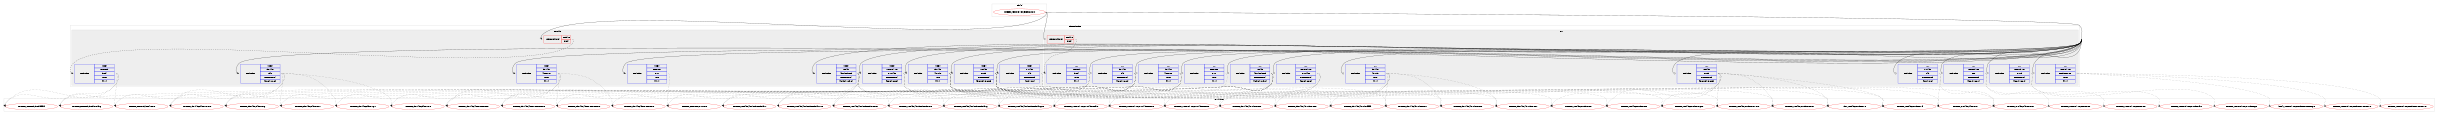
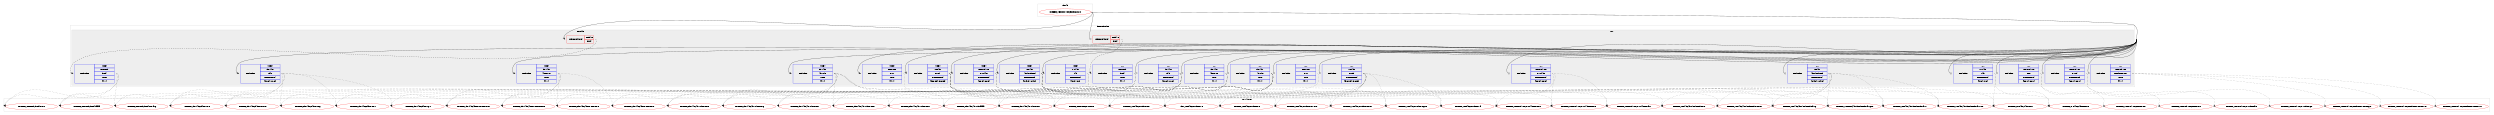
node "portage://dev-libs/libxml2-2.12.6": added
node "portage://net-libs/libmicrohttpd-0.9.76-r1": label "portage://net-libs/libmicrohttpd-0.9.76-r1" -> "portage://net-gsad/libmicrohttpd-0.9.76-r1"
node "brotli://net-analyzer/ospd-openvas-22.6.2": label "brotli://net-analyzer/ospd-openvas-22.6.2" -> "portage://net-analyzer/ospd-openvas-22.6.2"
